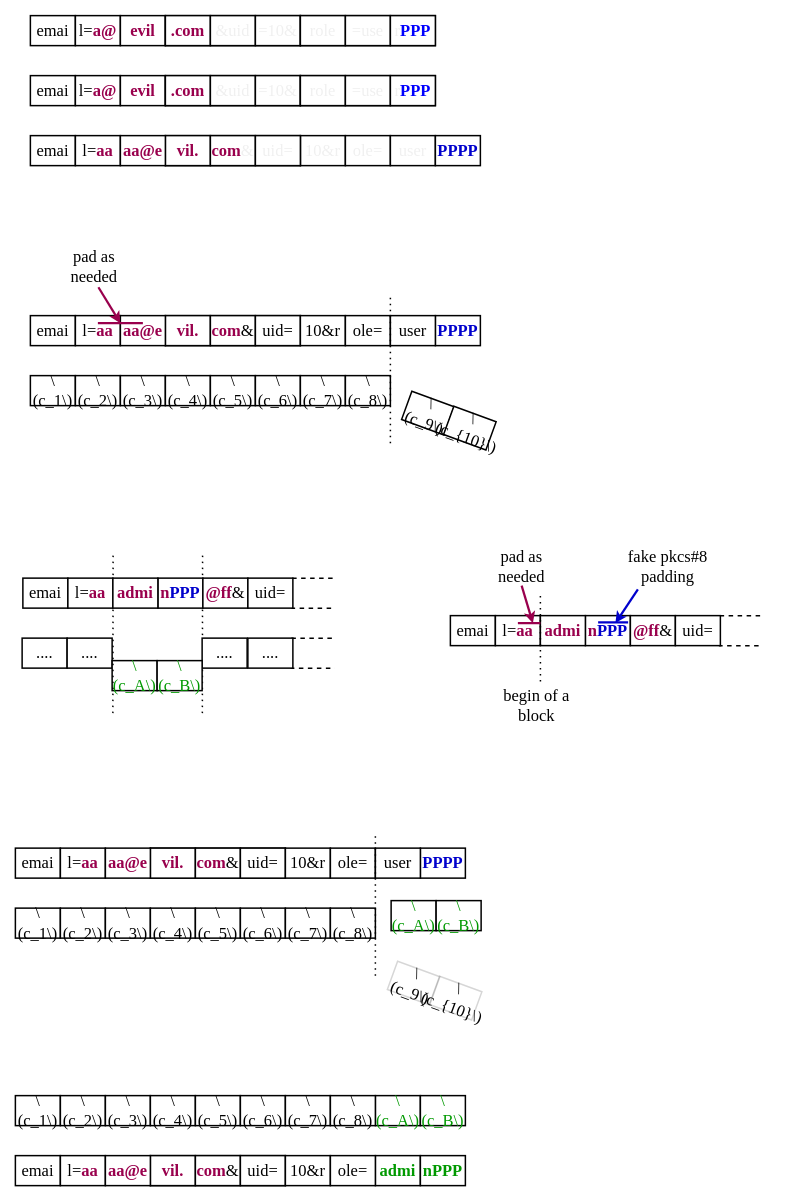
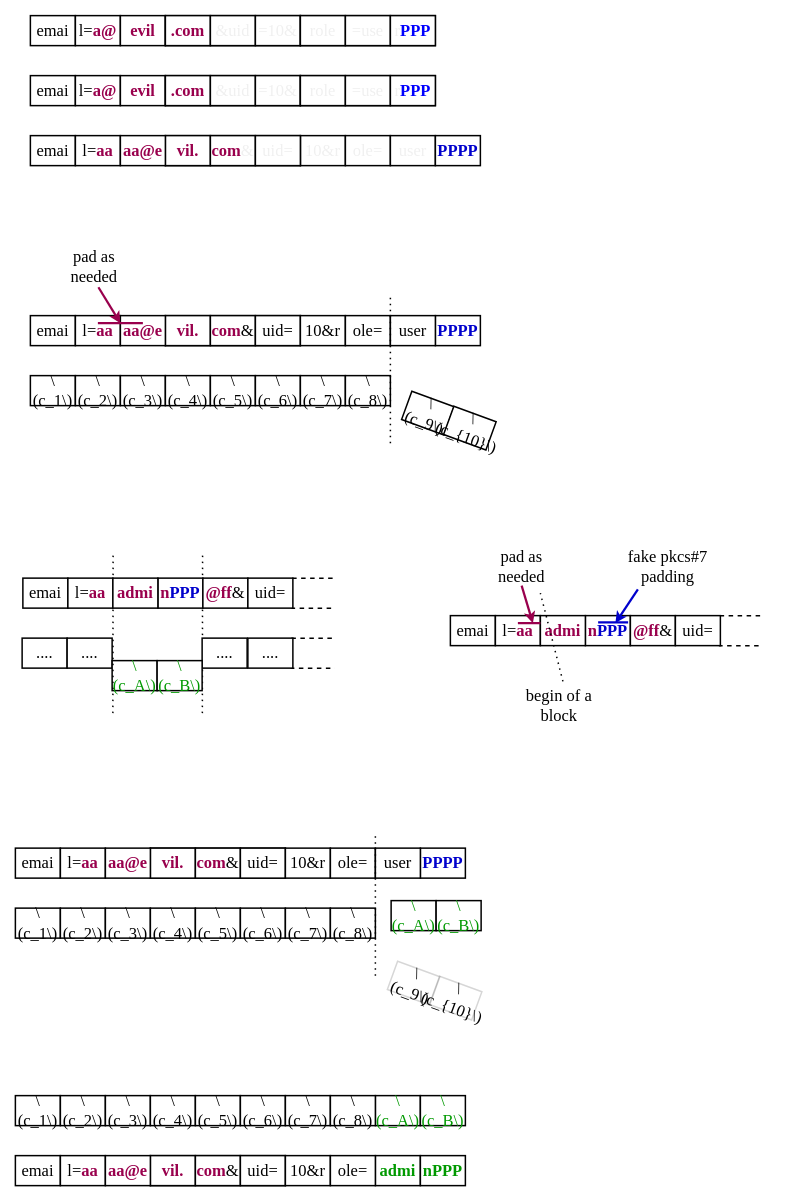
node "fake pkcs#8 padding": label "fake pkcs#8 padding" -> "fake pkcs#7 padding"
node "begin of a block": moved (537, 705) -> (559, 705)
